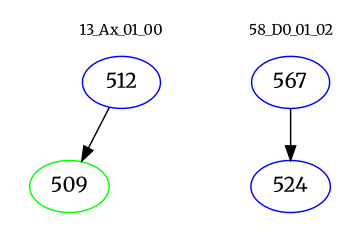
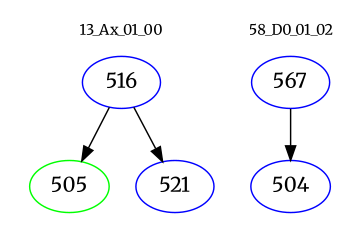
node "512": label "512" -> "516"
node "509": label "509" -> "505"
node "521": added
node "524": label "524" -> "504"
